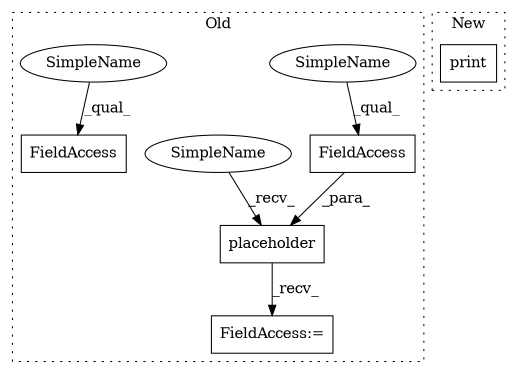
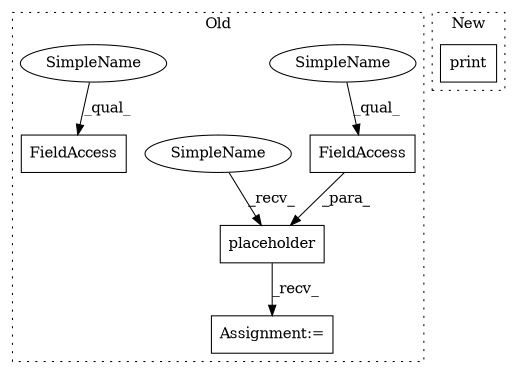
node "FieldAccess:=": label "FieldAccess:=" -> "Assignment:="
